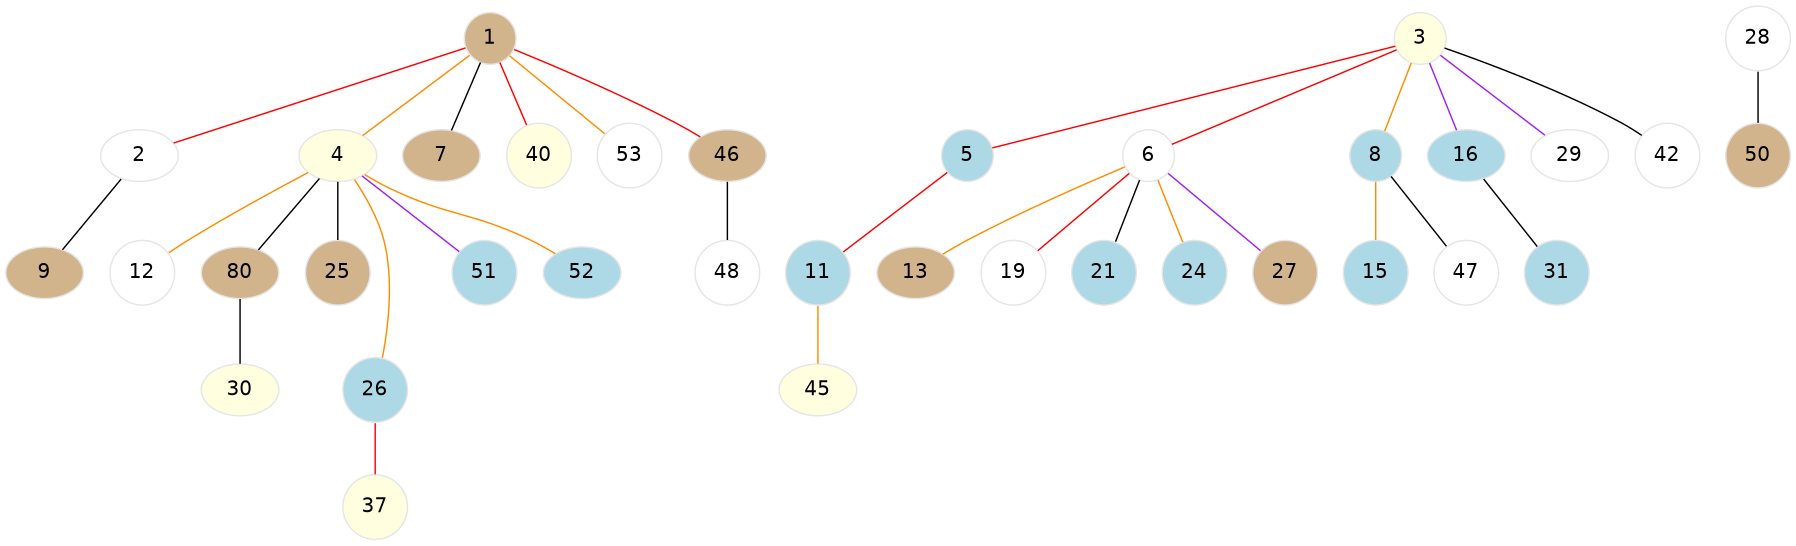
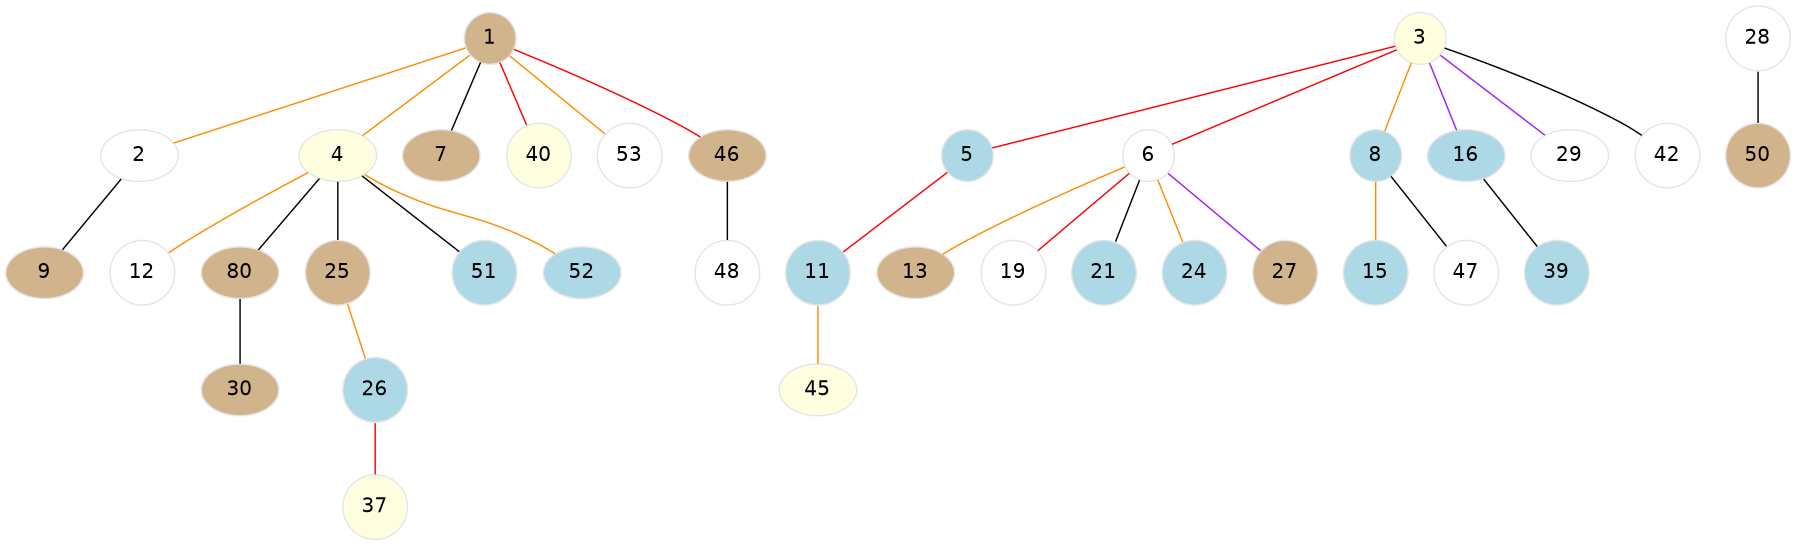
edge "1" -- "2": color red -> darkorange
edge "4" -- "51": color purple -> black
edge "4" -- "26": now "25" -- "26"
node "31": label "31" -> "39"
node "30": fillcolor lightyellow -> tan
